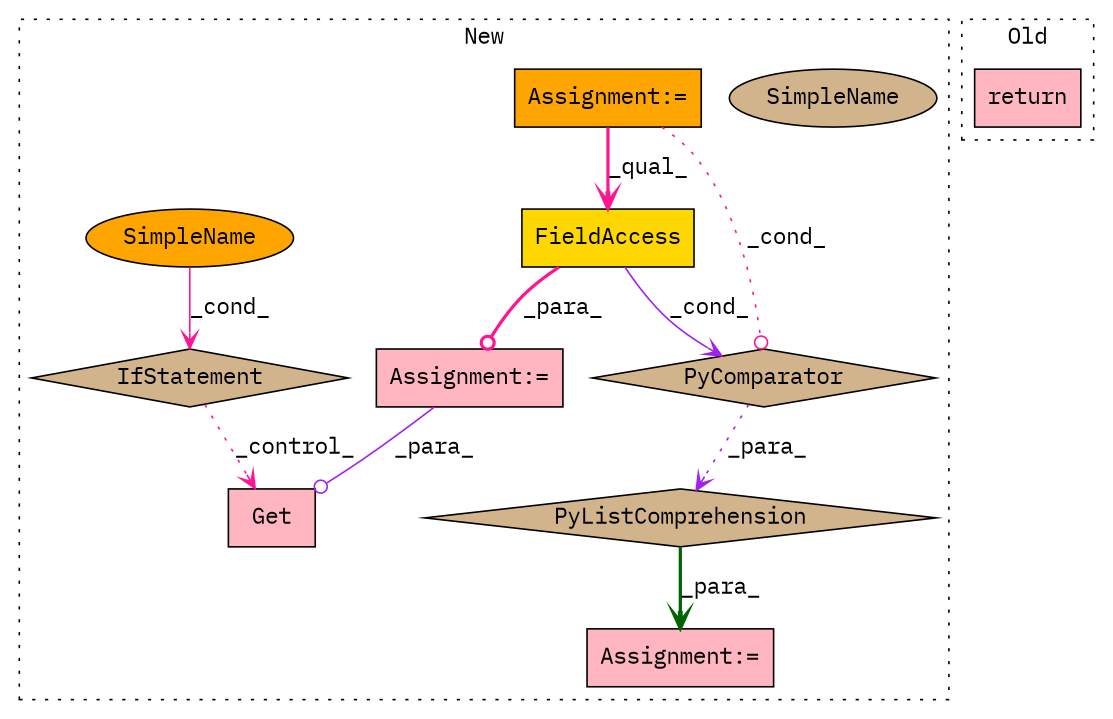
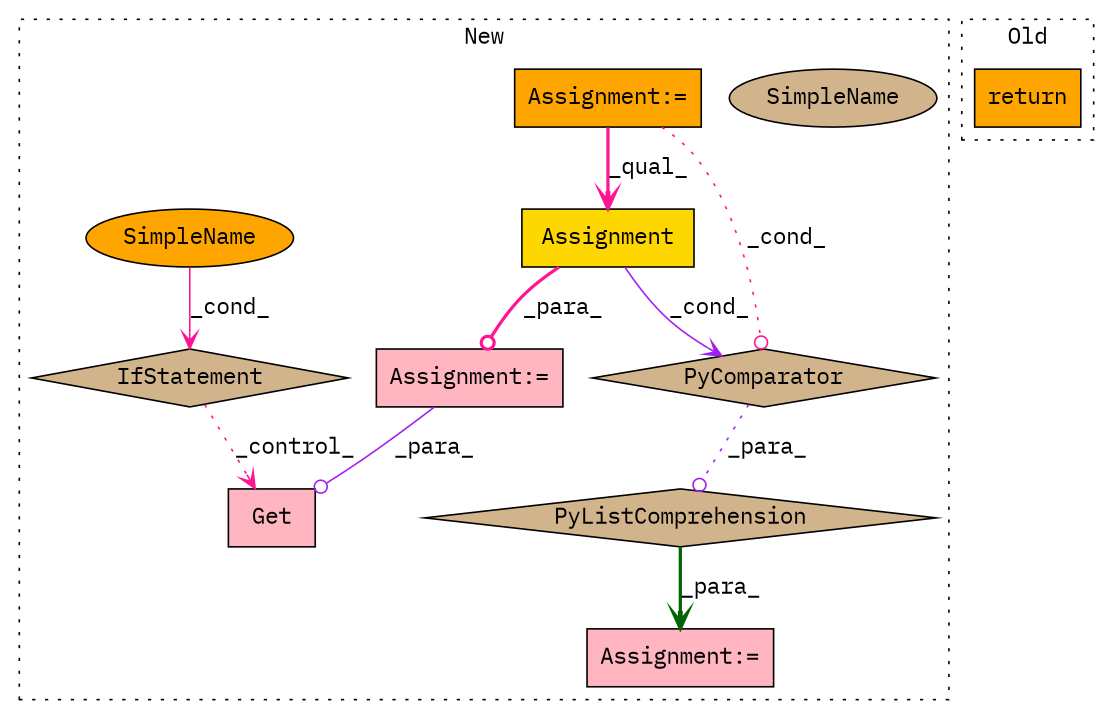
node "return": fillcolor lightpink -> orange
node "FieldAccess": label "FieldAccess" -> "Assignment"
edge "PyComparator" -> "PyListComprehension": arrowhead vee -> odot
